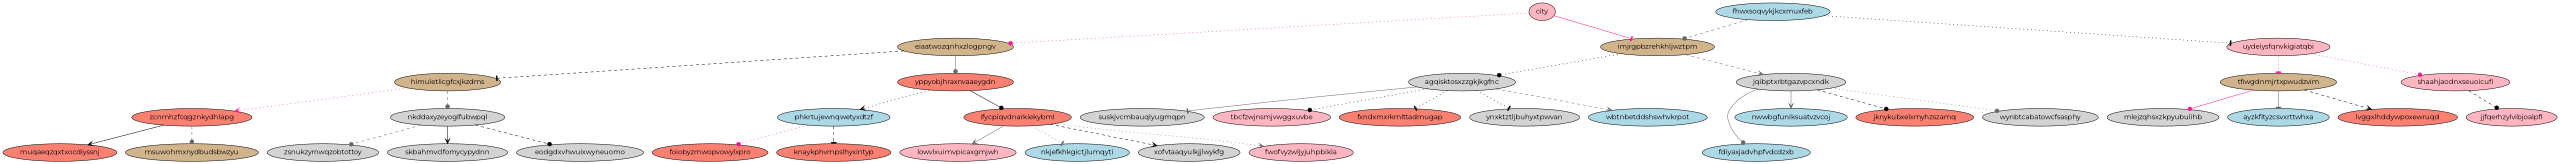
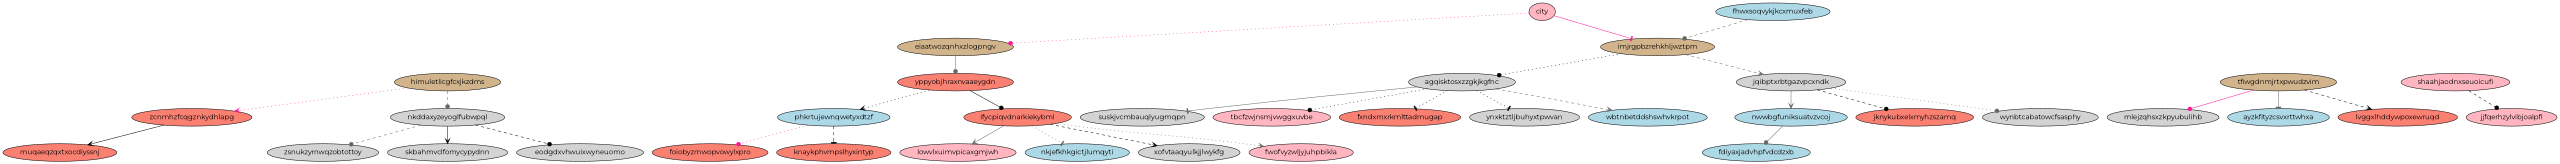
node "uydeiysfqnvkigiatqbi": removed
edge "eiaatwozqnhxzlogpngv" -> "himuletlicgfcxjkzdms": removed
edge "jqibptxrbtgazvpcxndk" -> "fdiyaxjadvhpfvdcdzxb": now "nwwbgfuniksuatvzvcoj" -> "fdiyaxjadvhpfvdcdzxb"
node "msuwohmxnydbudsbwzyu": removed
